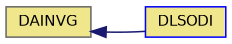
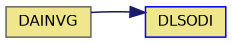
edge "DLSODI" -> "DAINVG": reversed
